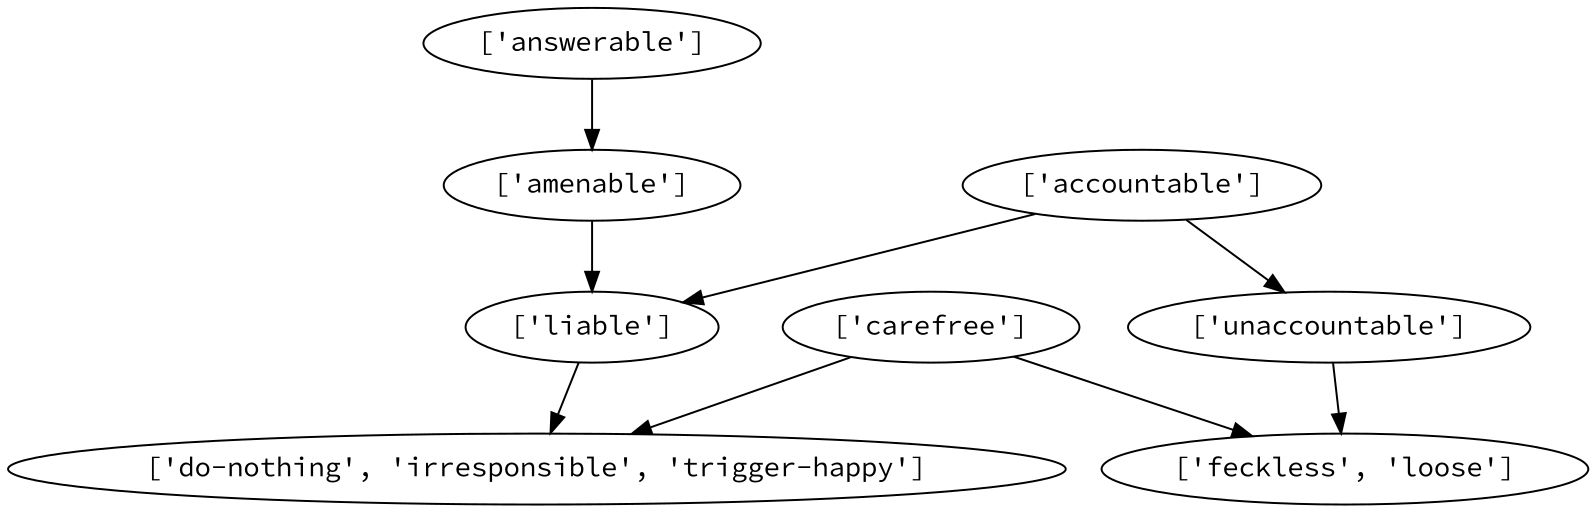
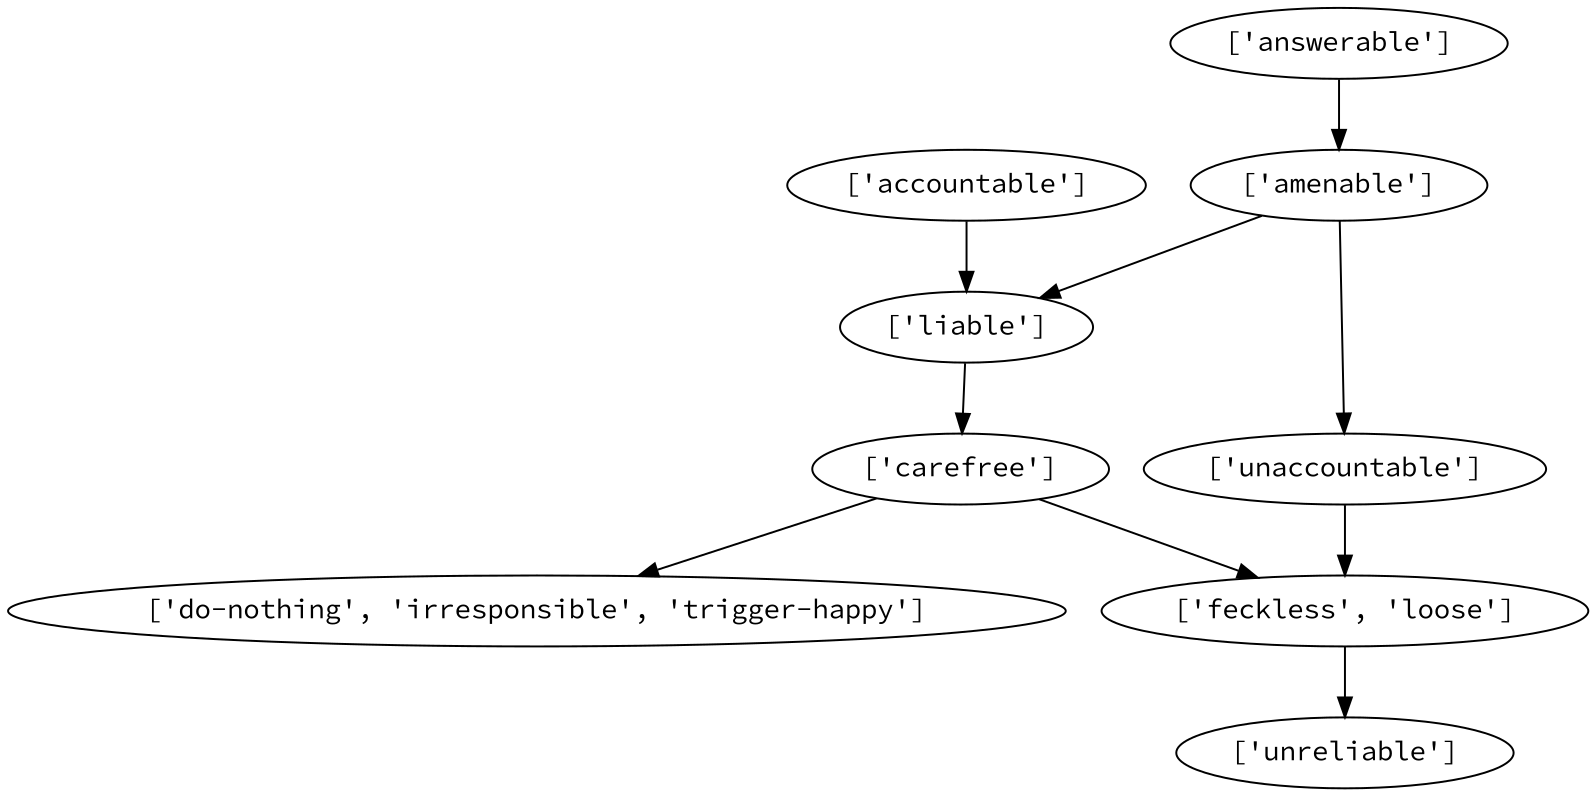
edge "['accountable']" -> "['unaccountable']": now "['amenable']" -> "['unaccountable']"
edge "['liable']" -> "['do-nothing', 'irresponsible', 'trigger-happy']": now "['liable']" -> "['carefree']"
node "['unreliable']": added
